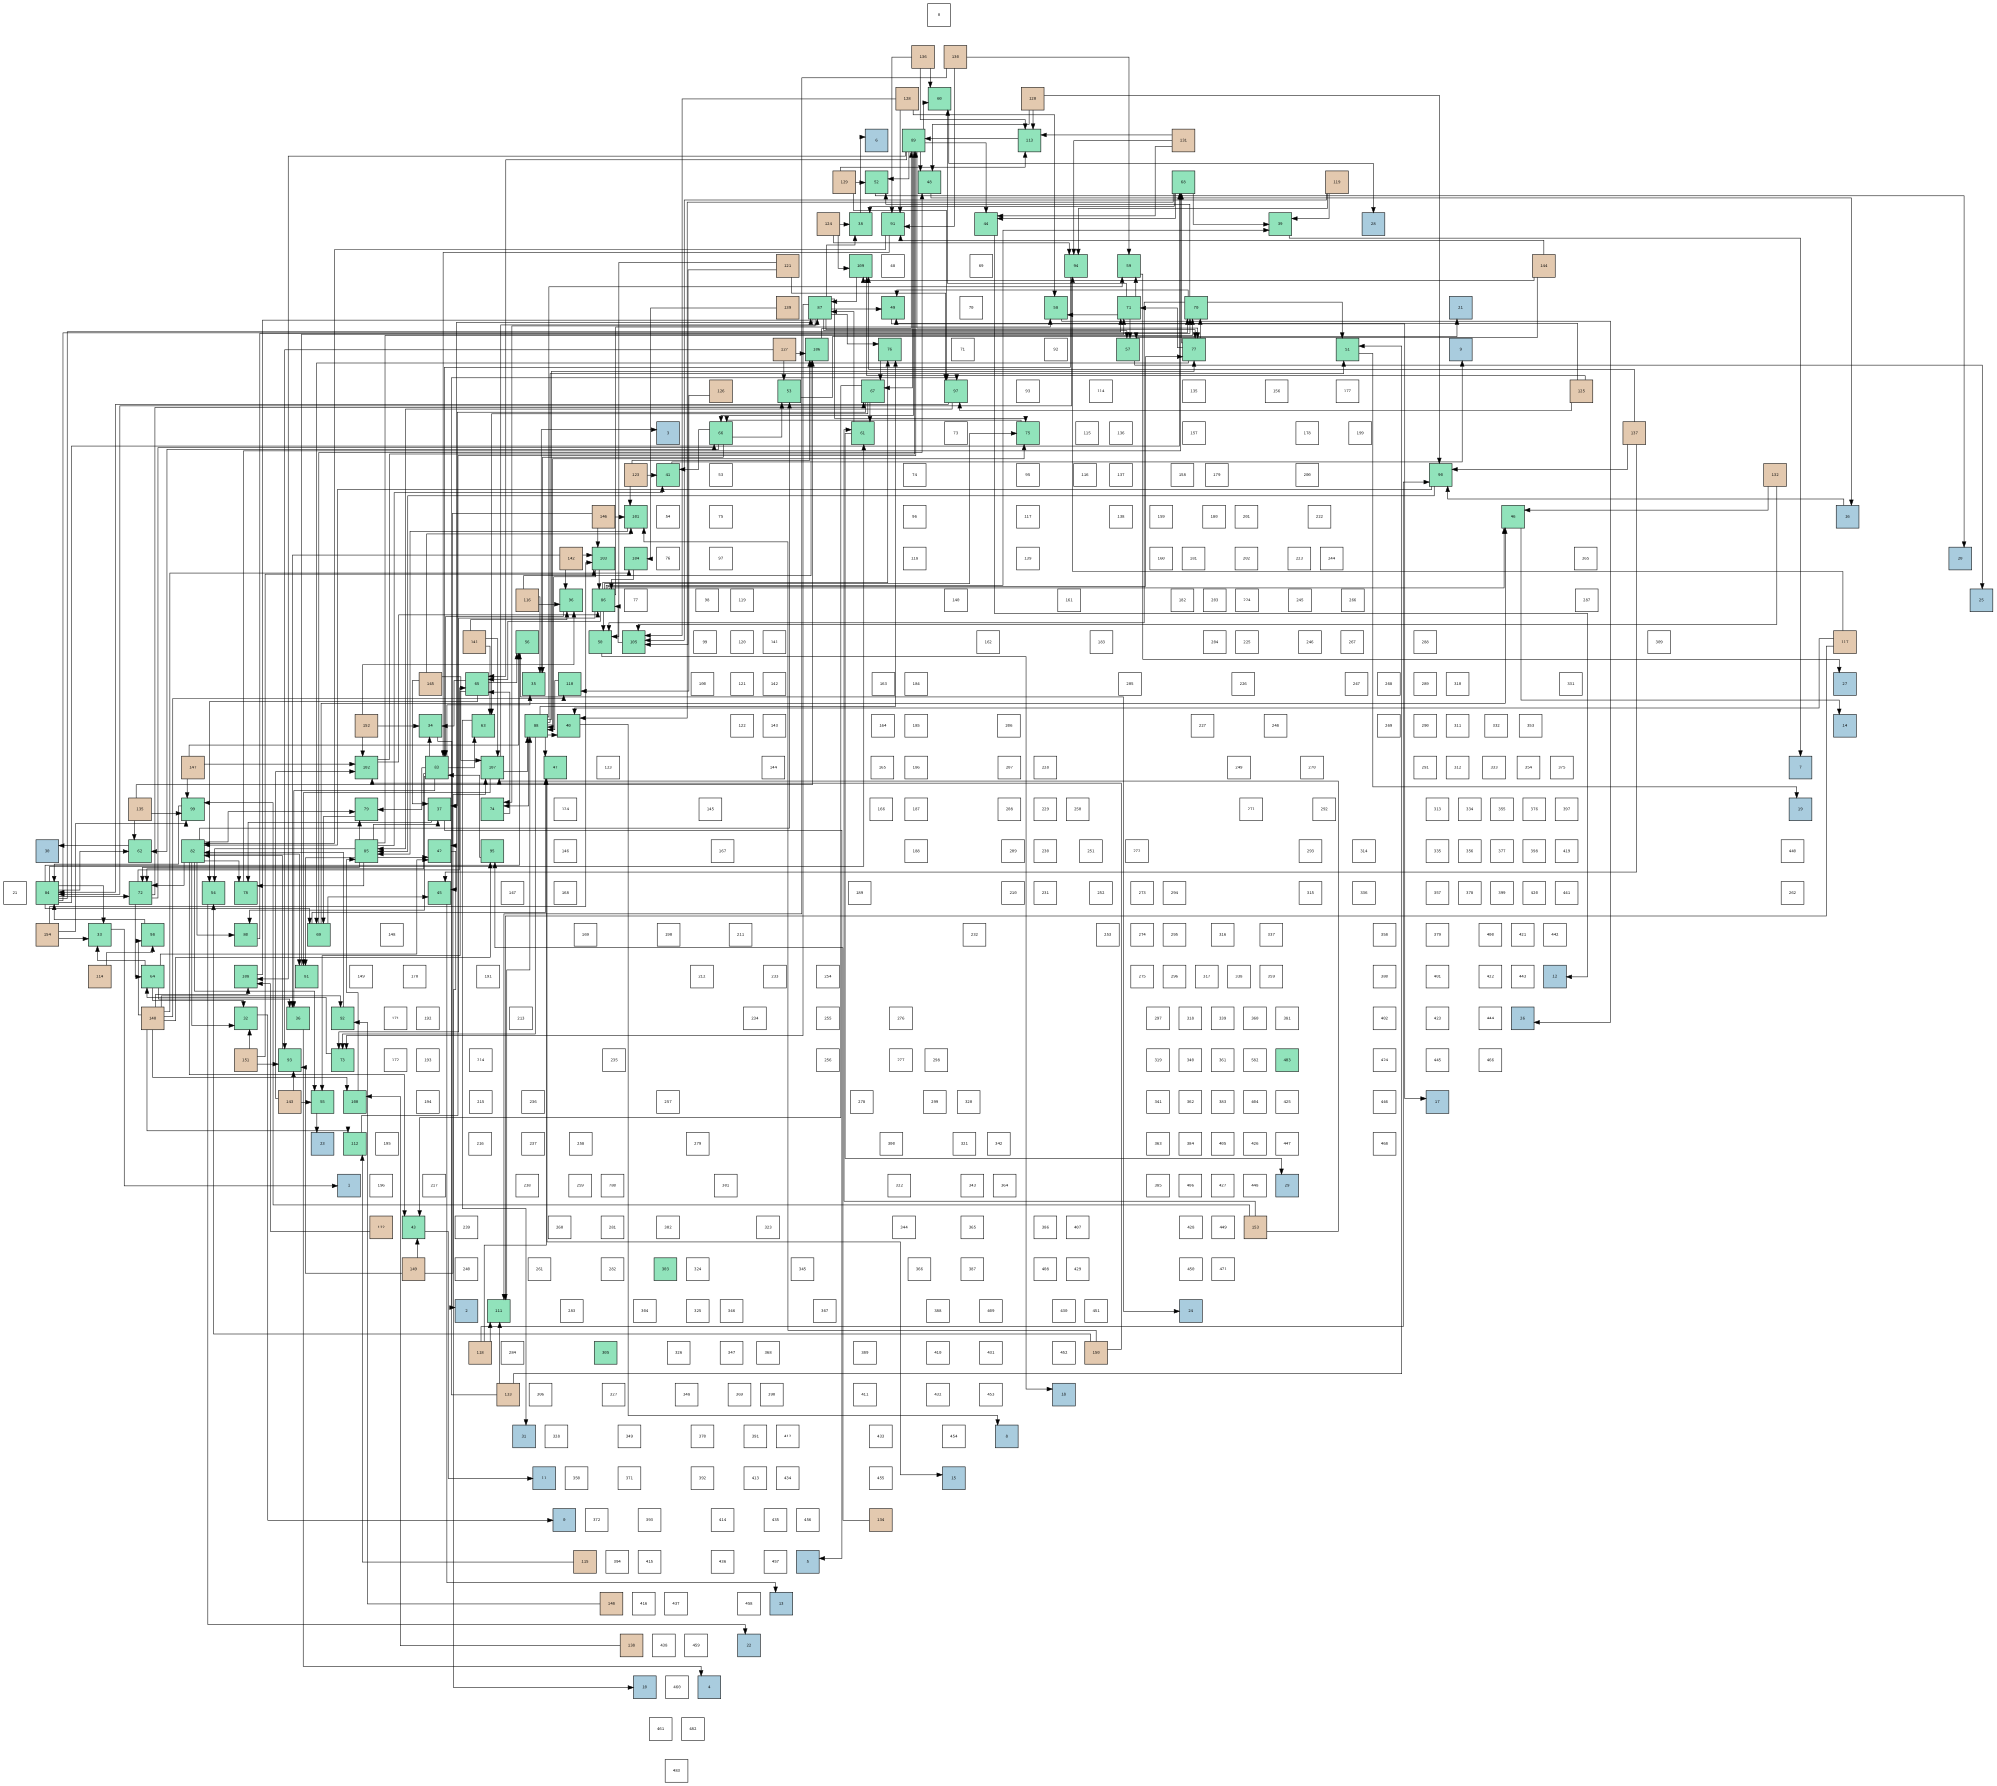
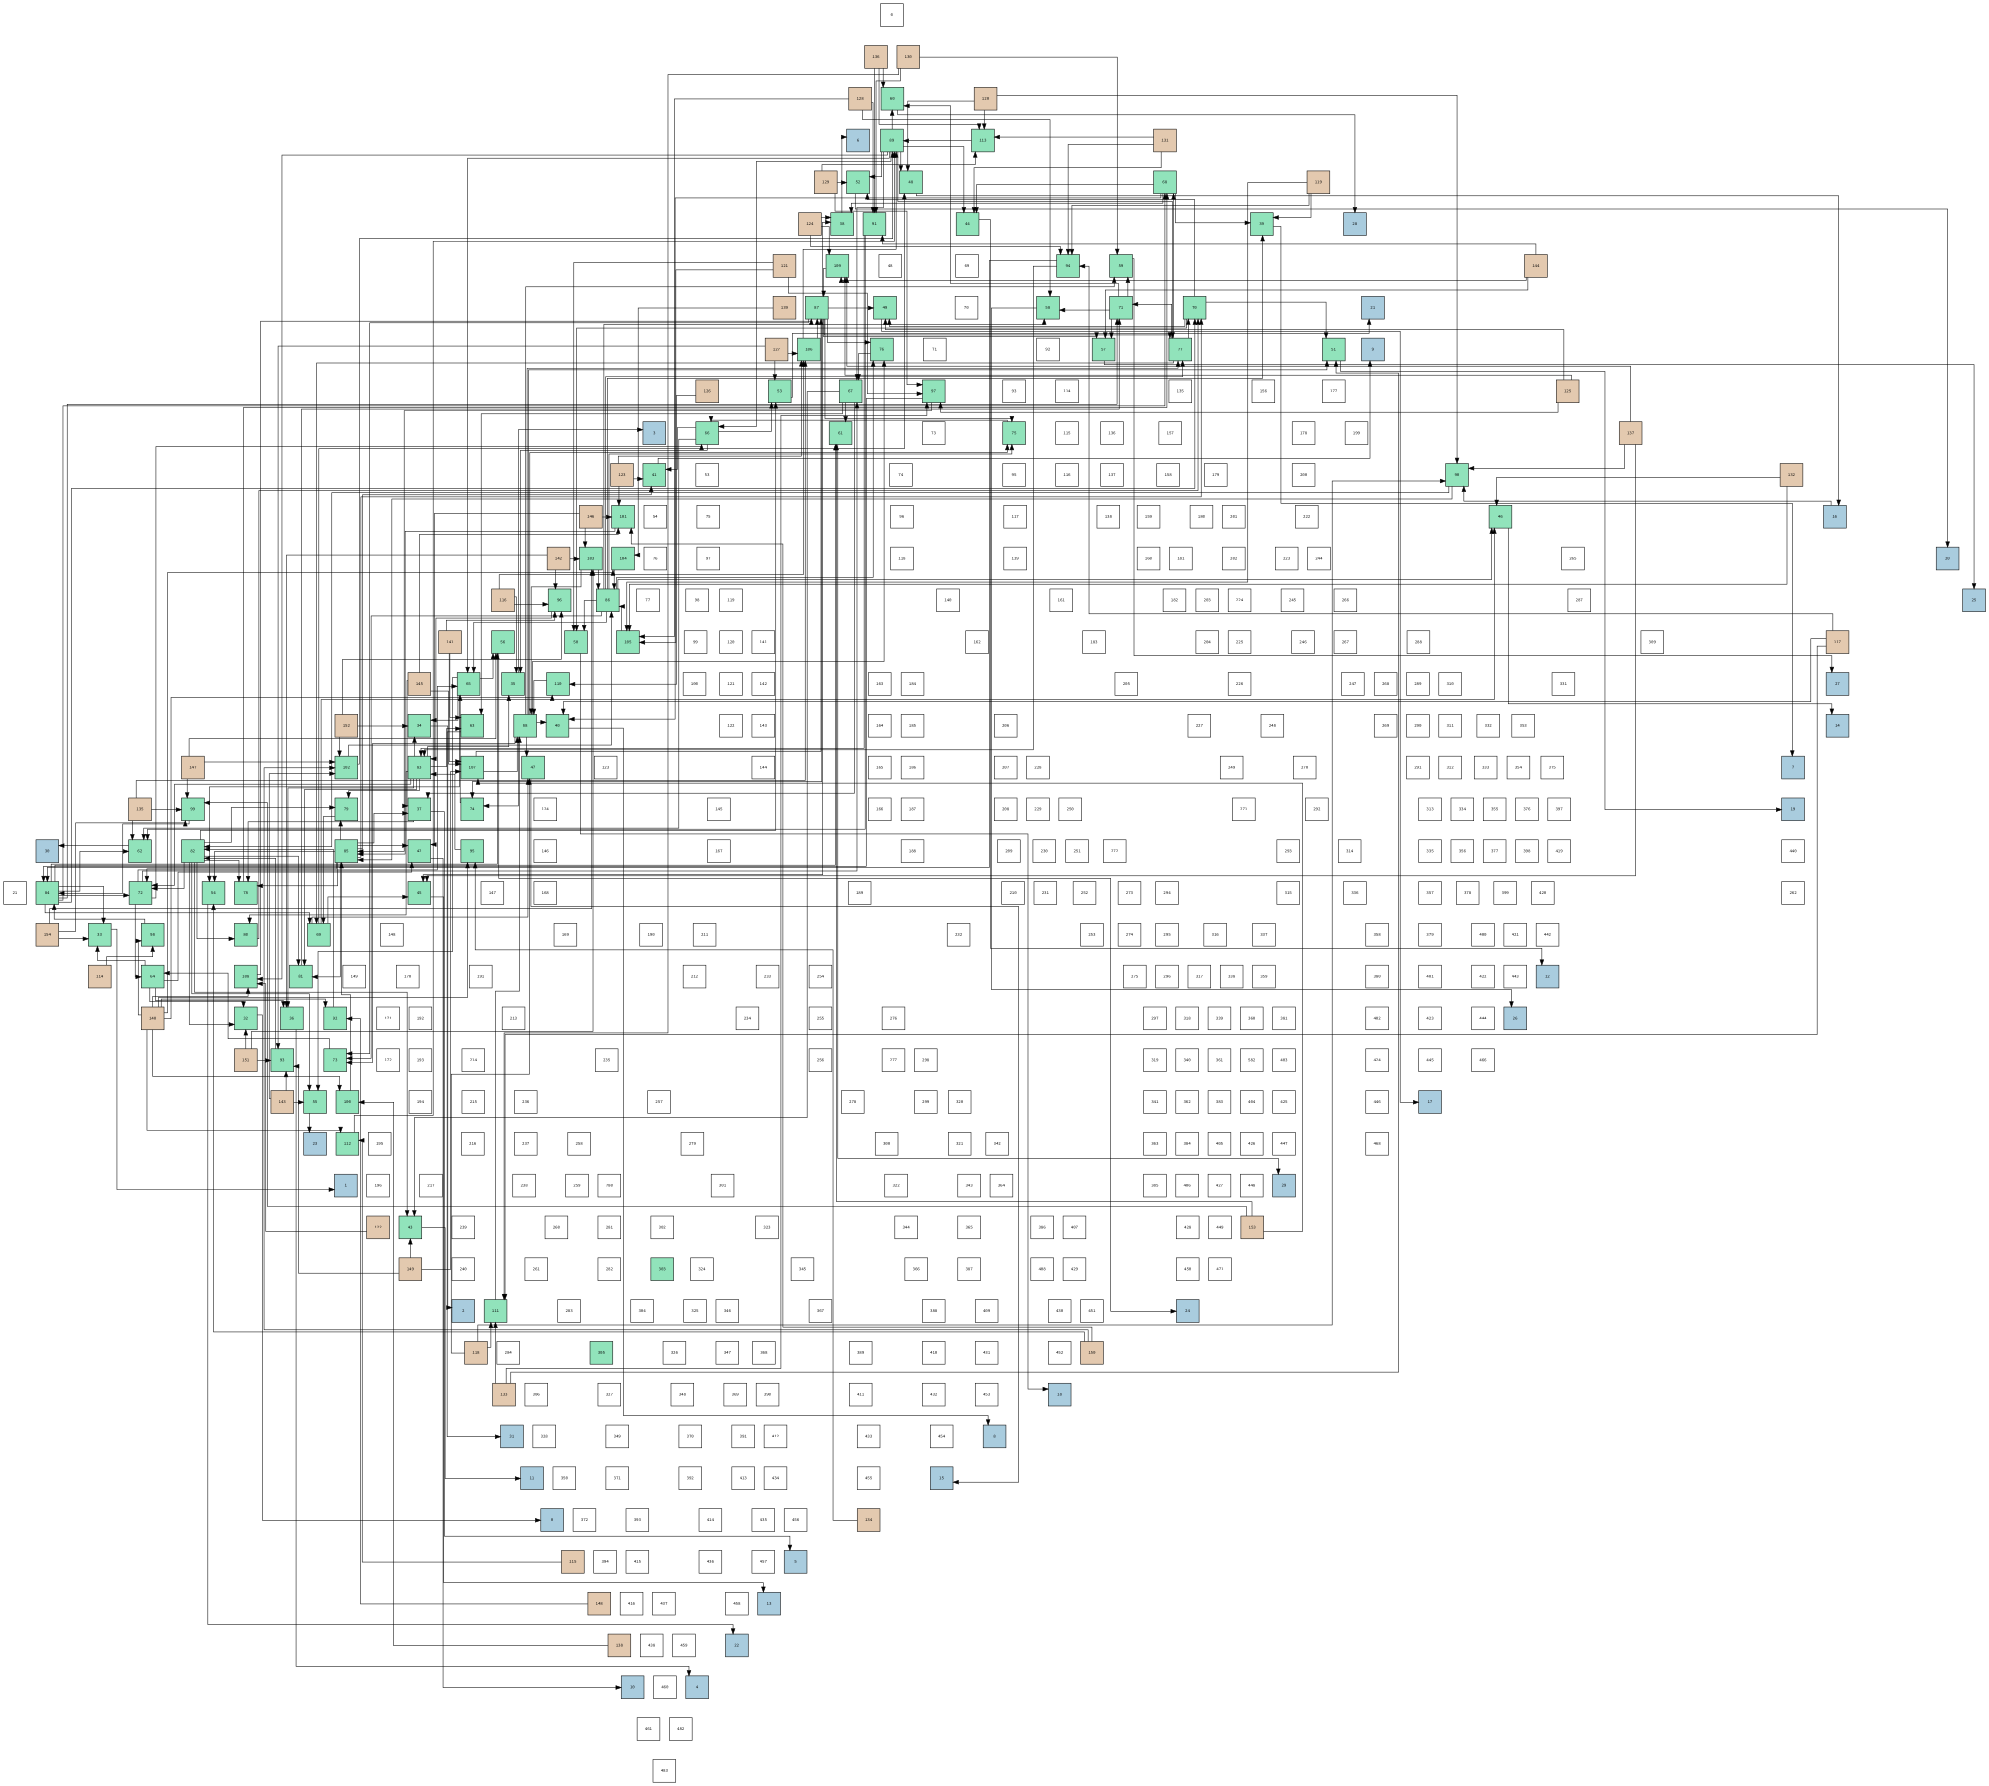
edge "91" -> "82": now "91" -> "62"
edge "61" -> "87": now "106" -> "87"
edge "107" -> "81": now "83" -> "81"
node "441": removed
node "403": fillcolor #91e3bb -> #ffffff
